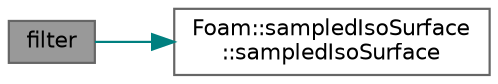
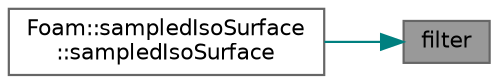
edge "filter" -> "Foam::sampledIsoSurface ::sampledIsoSurface": reversed
